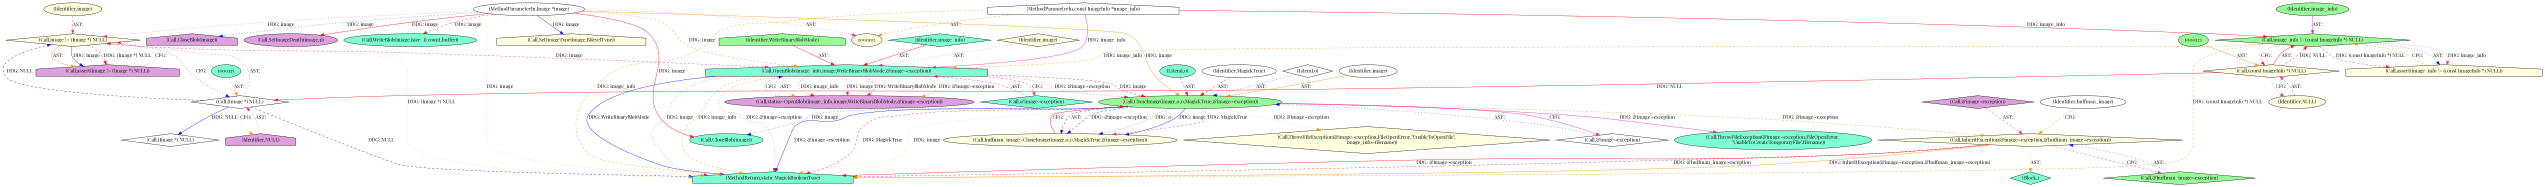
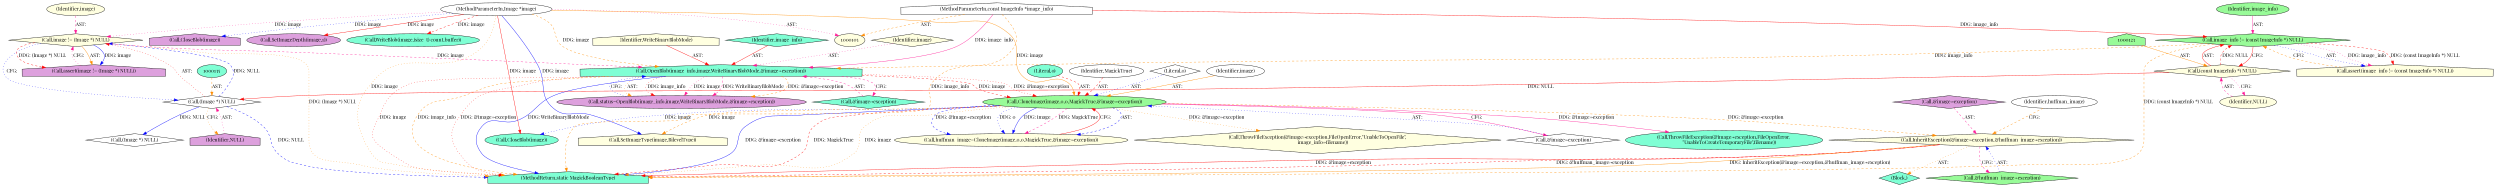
node "(Identifier,WriteBinaryBlobMode)": fillcolor palegreen -> lightyellow
node "1000123": shape ellipse -> house
edge "(Call,image_info != (const ImageInfo *) NULL)" -> "(Call,(const ImageInfo *) NULL)": style dotted -> solid
edge "(Call,CloneImage(image,0,0,MagickTrue,&image->exception))" -> "(Call,SetImageType(image,BilevelType))": added, label "DDG: image"
